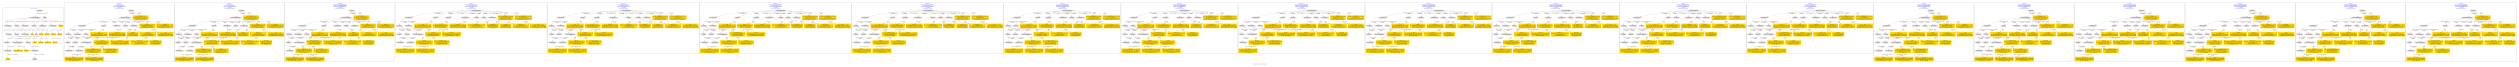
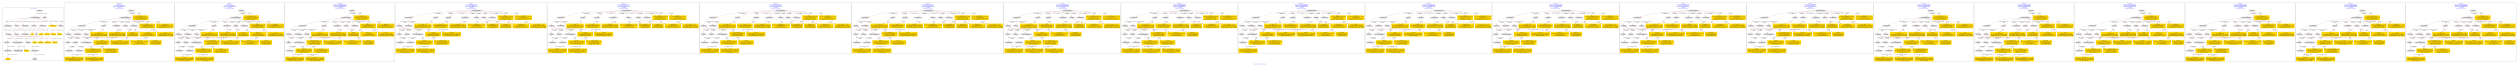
node "E34_Inscription1": fillcolor lightgray -> gold
node "Object_uri": fillcolor gold -> lightgray
node "Artist_Appellation_URI": fillcolor gold -> lightgray
